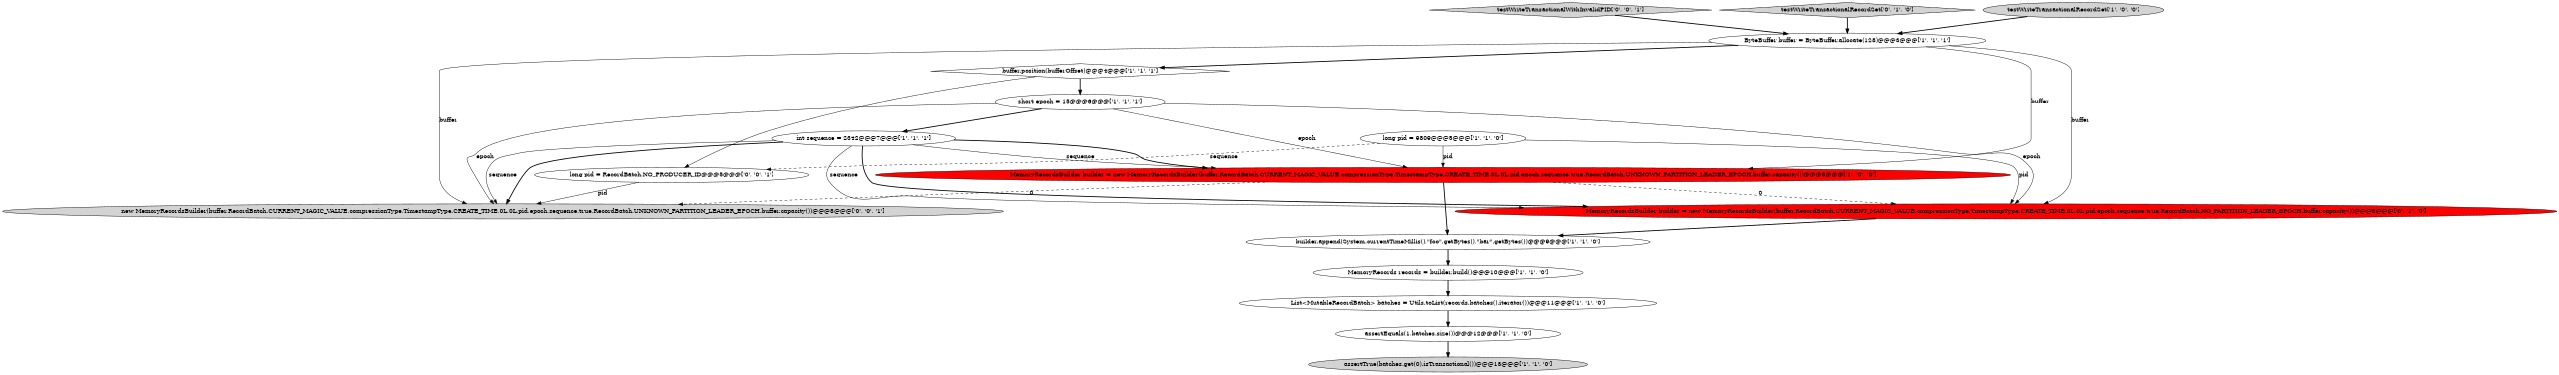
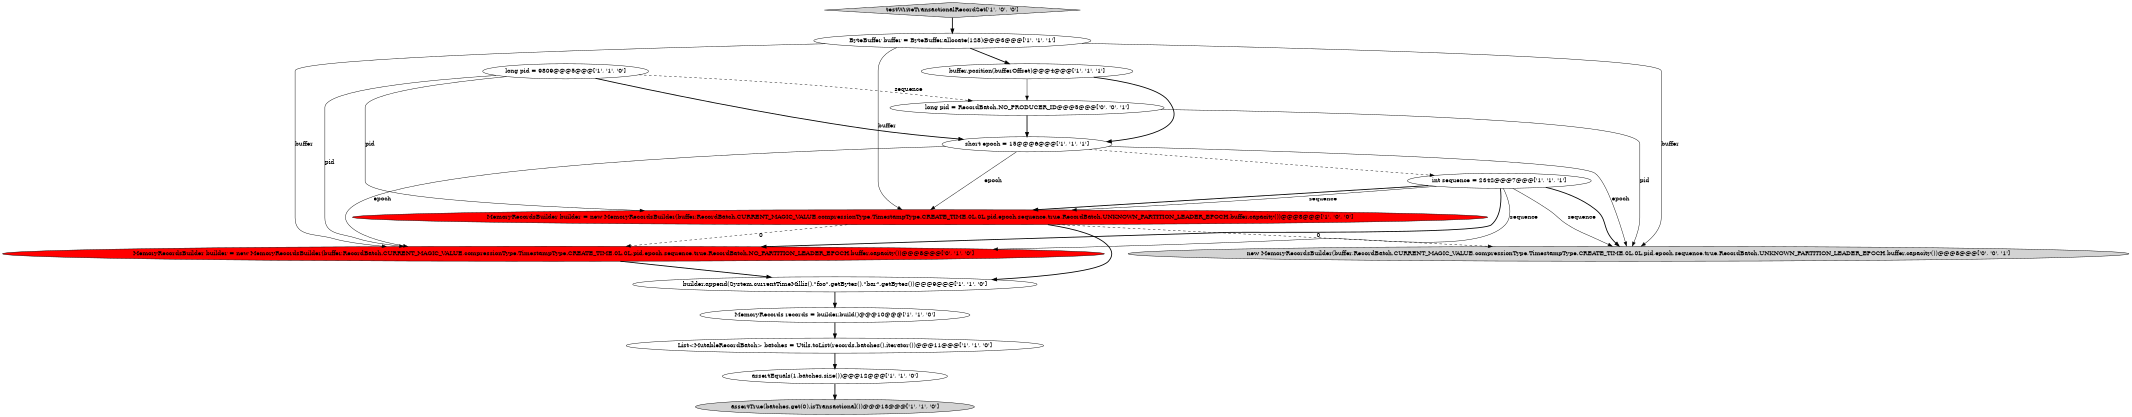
node "testWriteTransactionalWithInvalidPID['0', '0', '1']": removed
node "testWriteTransactionalRecordSet['0', '1', '0']": removed
node "testWriteTransactionalRecordSet['1', '0', '0']": shape ellipse -> diamond
node "buffer.position(bufferOffset)@@@4@@@['1', '1', '1']": shape diamond -> ellipse
edge "long pid = 9809@@@5@@@['1', '1', '0']" -> "short epoch = 15@@@6@@@['1', '1', '1']": added
edge "short epoch = 15@@@6@@@['1', '1', '1']" -> "int sequence = 2342@@@7@@@['1', '1', '1']": style bold -> dashed
edge "long pid = RecordBatch.NO_PRODUCER_ID@@@5@@@['0', '0', '1']" -> "short epoch = 15@@@6@@@['1', '1', '1']": added
